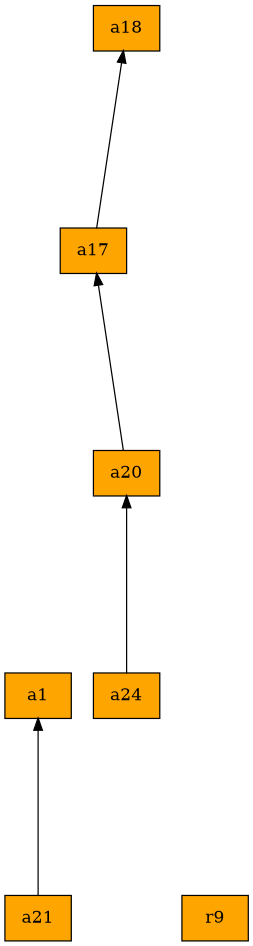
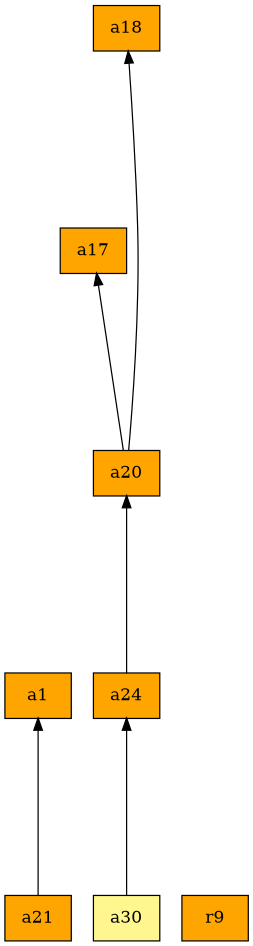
edge "a17" -> "a18": now "a20" -> "a18"
node "a30": added
